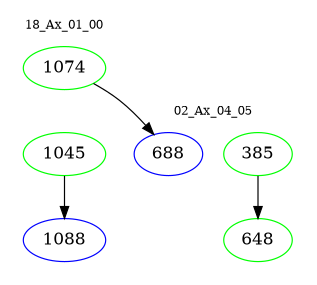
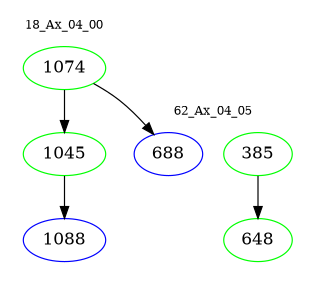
cluster "18_Ax_01_00": label "18_Ax_01_00" -> "18_Ax_04_00"
edge "1074" -> "1045": added
cluster "02_Ax_04_05": label "02_Ax_04_05" -> "62_Ax_04_05"
